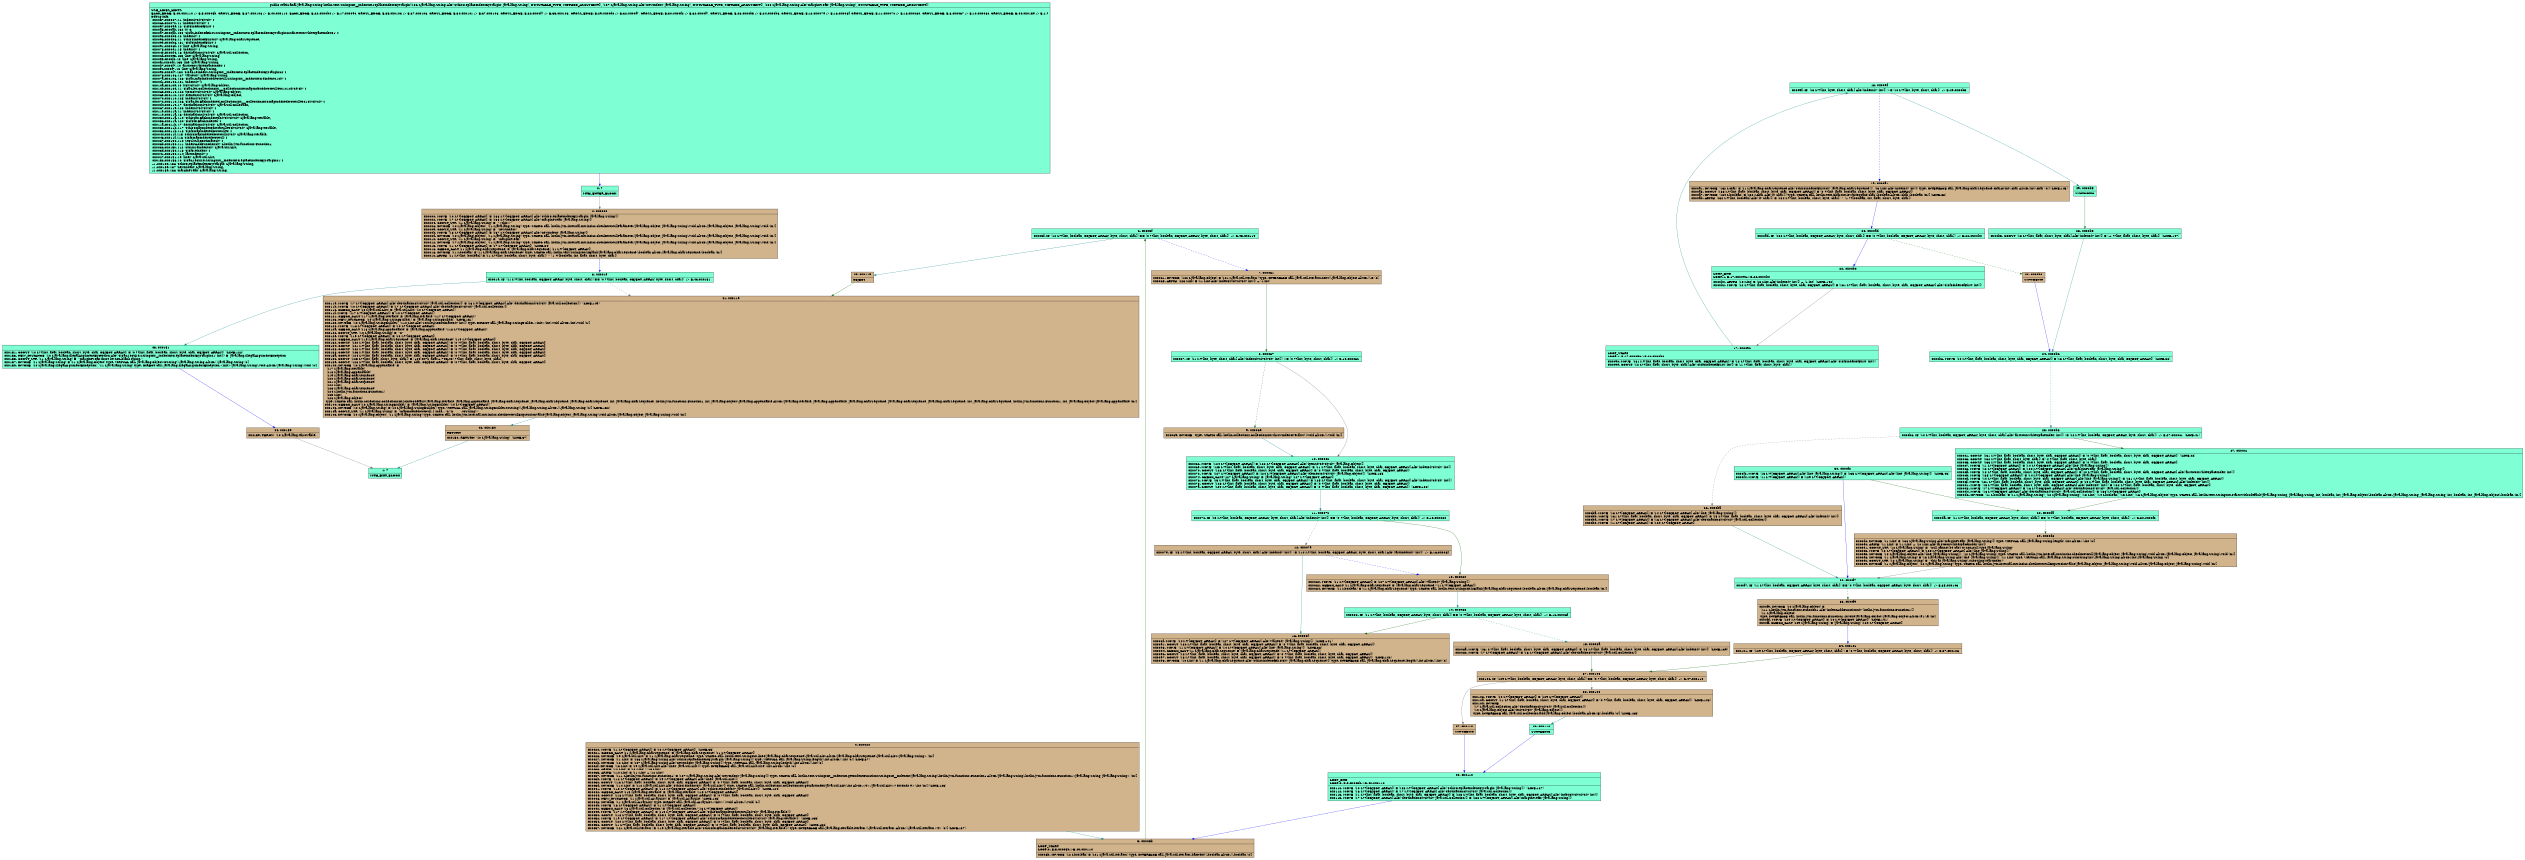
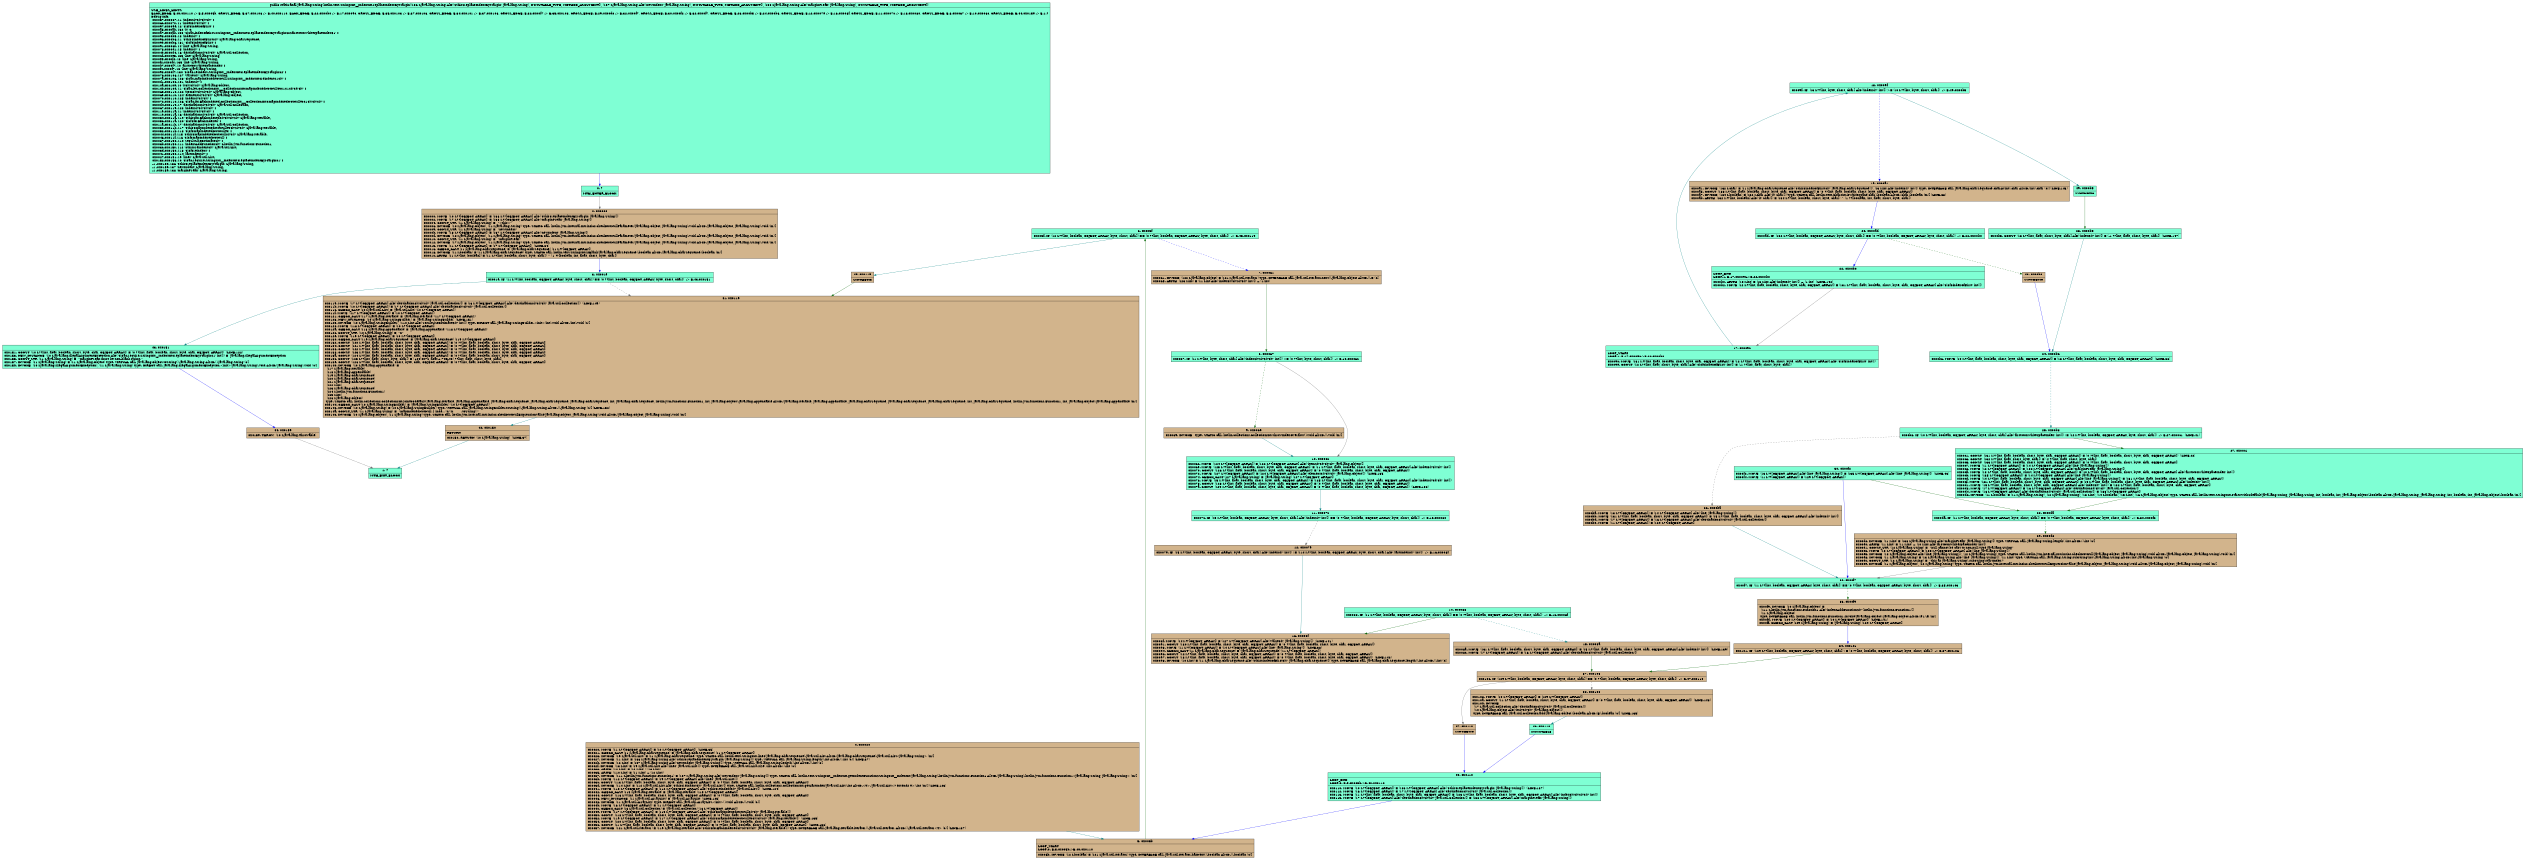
node "45: 0x0119": text "OBJECT" -> "SYNTHETIC"
node "13: 0x0080": removed
node "46: 0x0110": text "SYNTHETIC" -> "IMMUTABLE"
